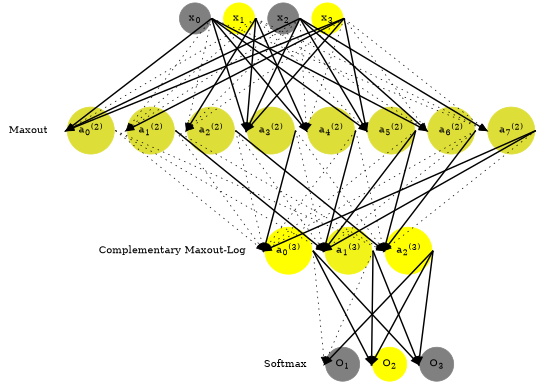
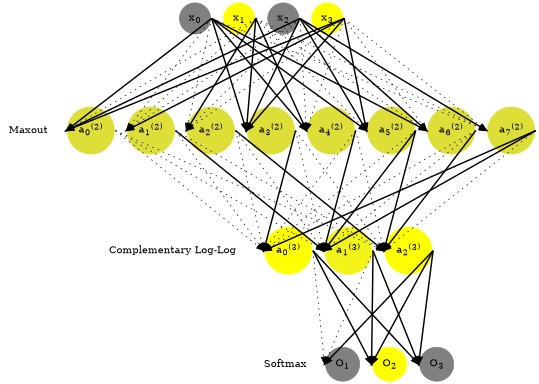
node "Complementary Maxout-Log": label "Complementary Maxout-Log" -> "Complementary Log-Log"
